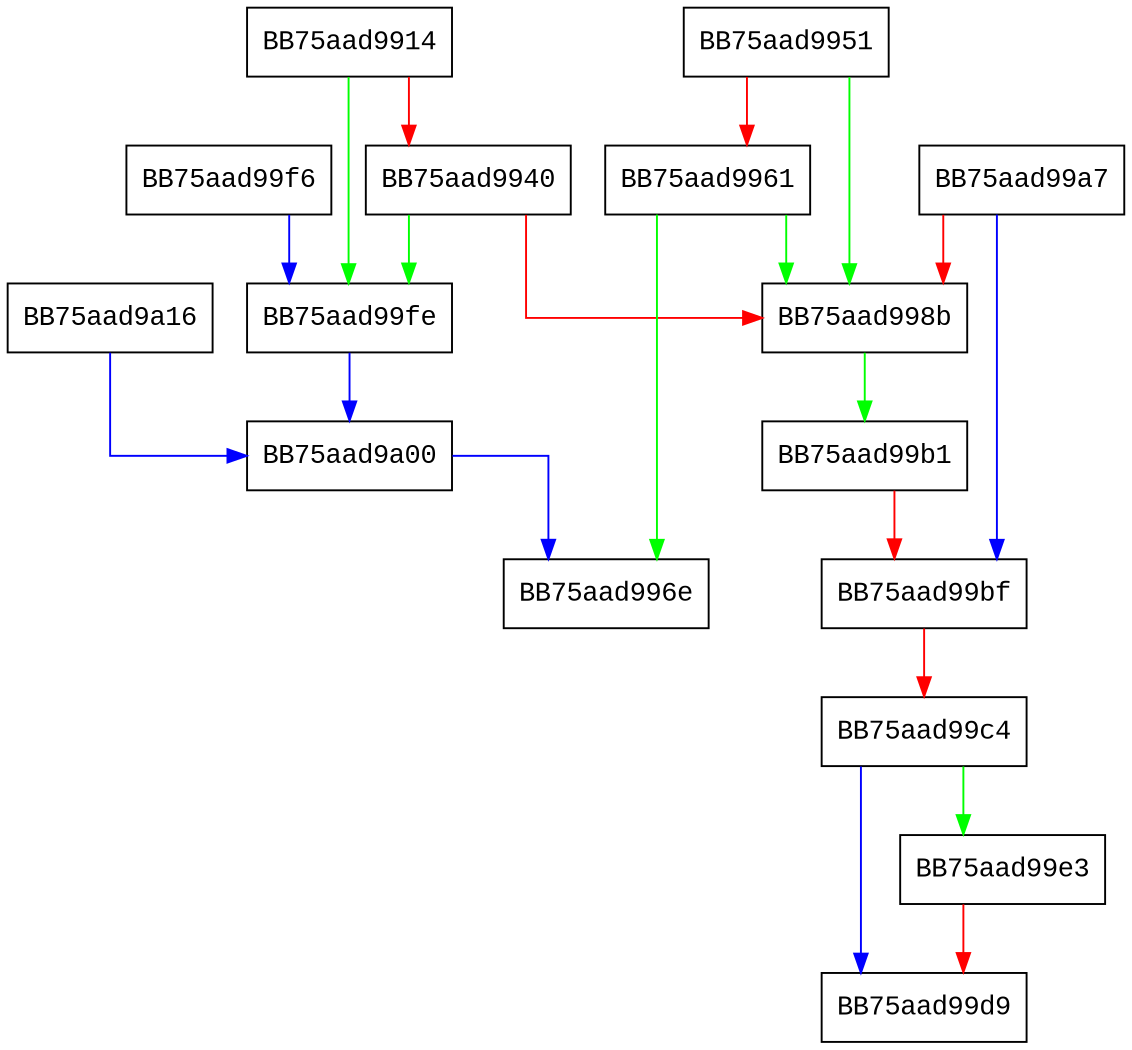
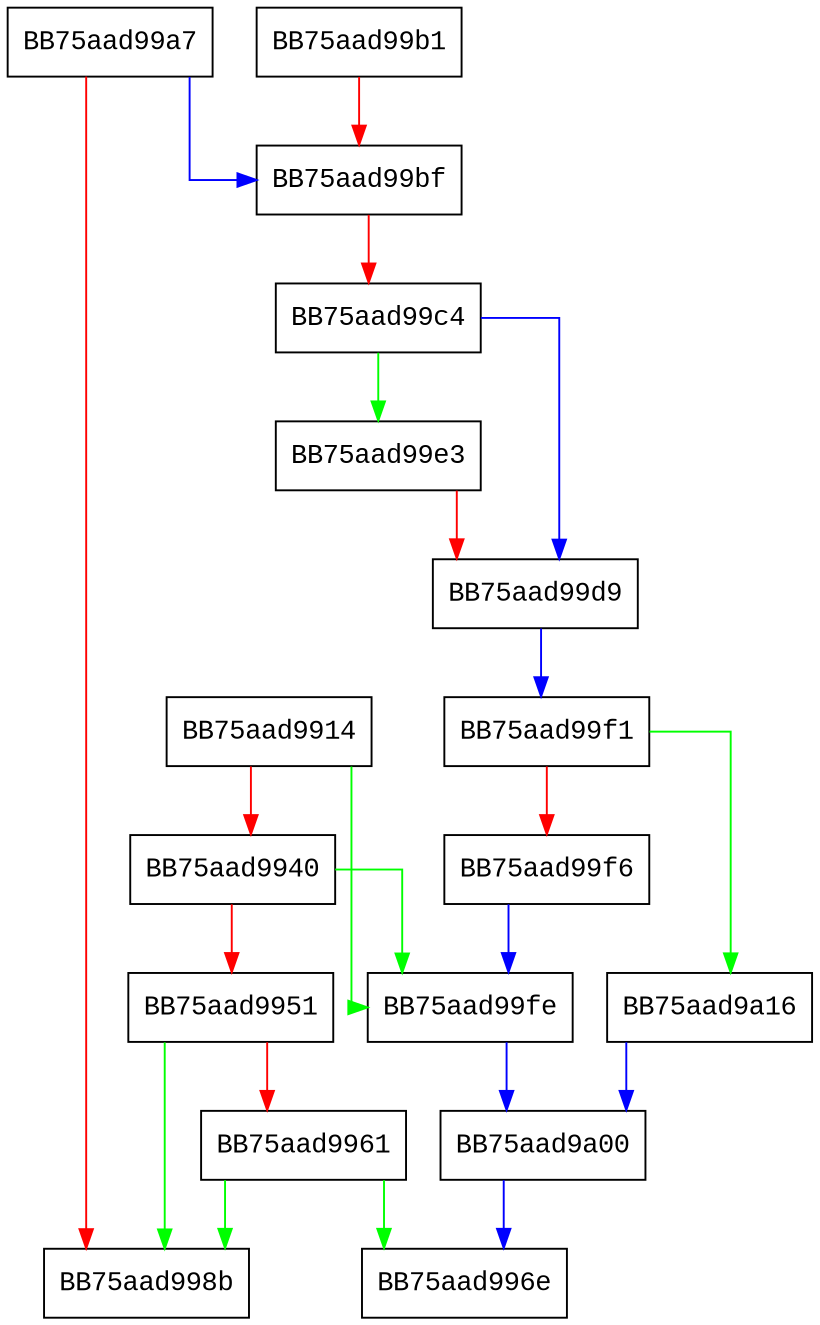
edge "BB75aad9940" -> "BB75aad998b": now "BB75aad9940" -> "BB75aad9951"
edge "BB75aad998b" -> "BB75aad99b1": removed
node "BB75aad99f1": added
